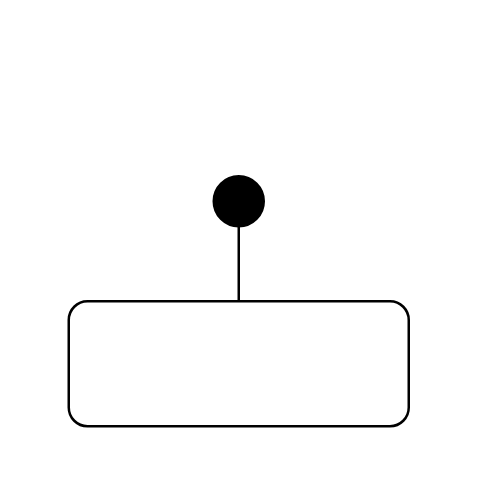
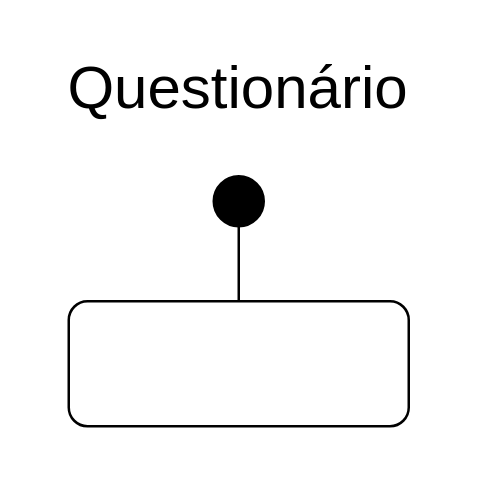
node "Questionário": added
